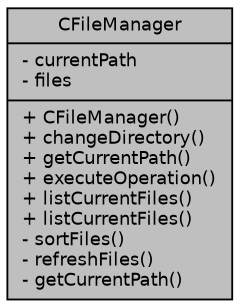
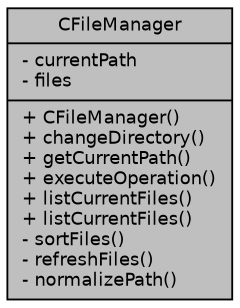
node "CFileManager": text "- getCurrentPath()" -> "- normalizePath()"
